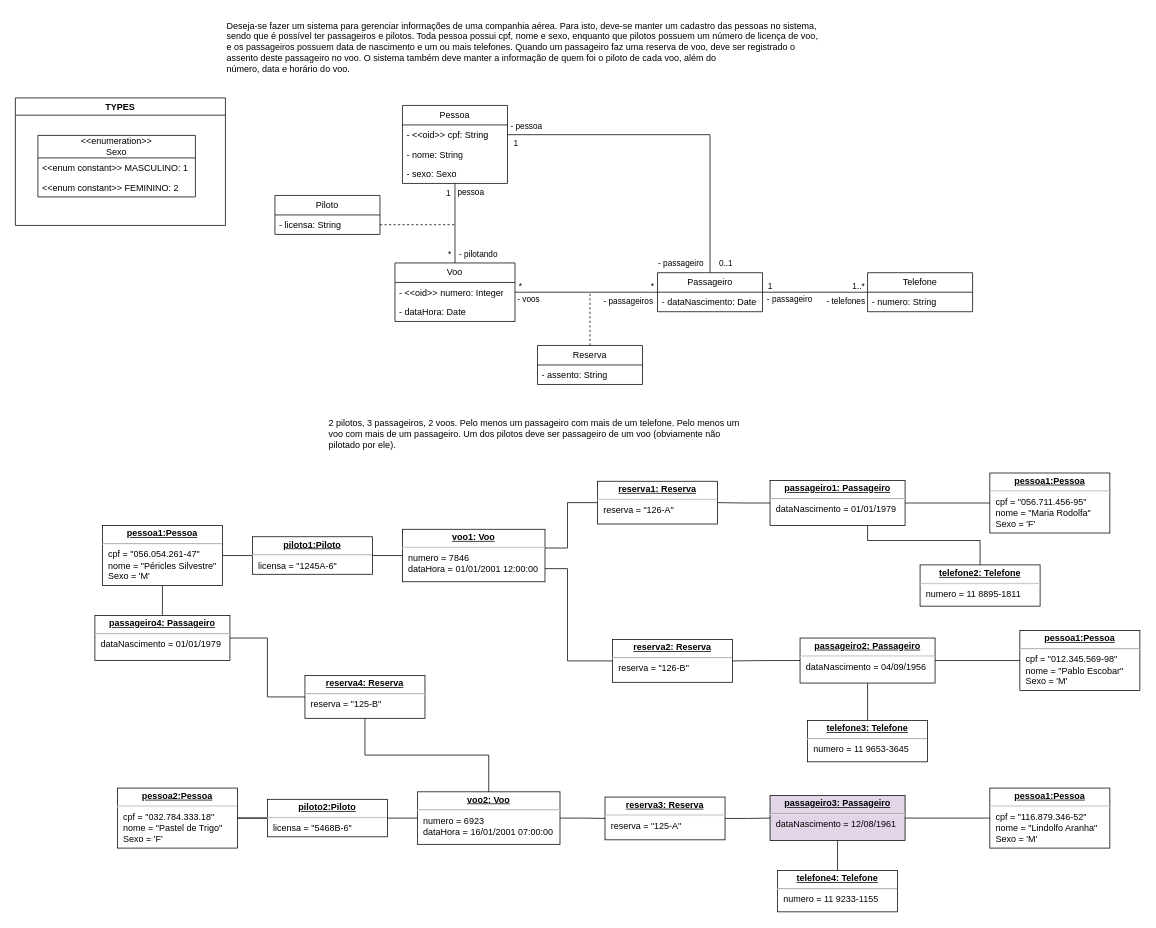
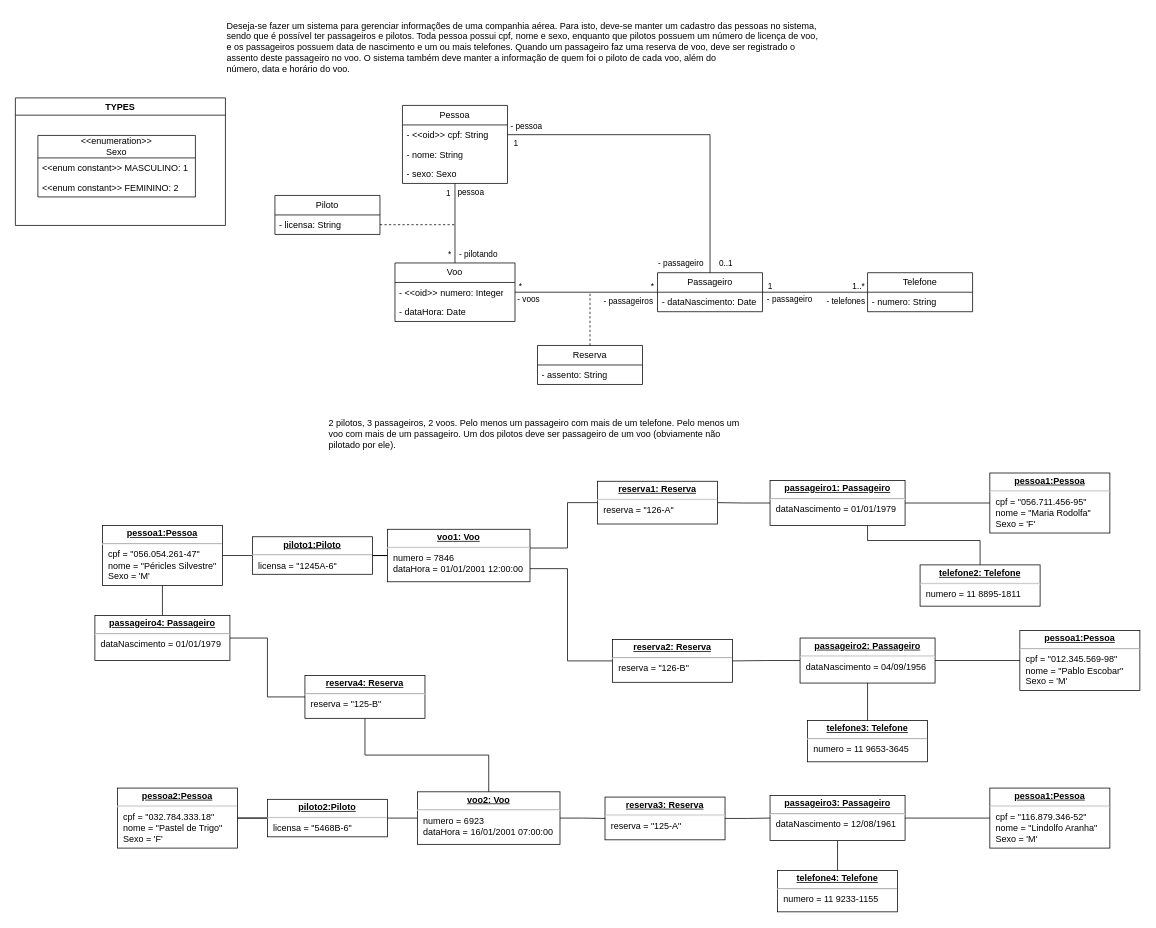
node "voo1: Voo numero = 7846 dataHora = 01/01/2001 12:00:00": moved (474, 555) -> (459, 555)
node "passageiro3: Passageiro dataNascimento = 12/08/1961": fillcolor #e1d5e7 -> #ffffff
